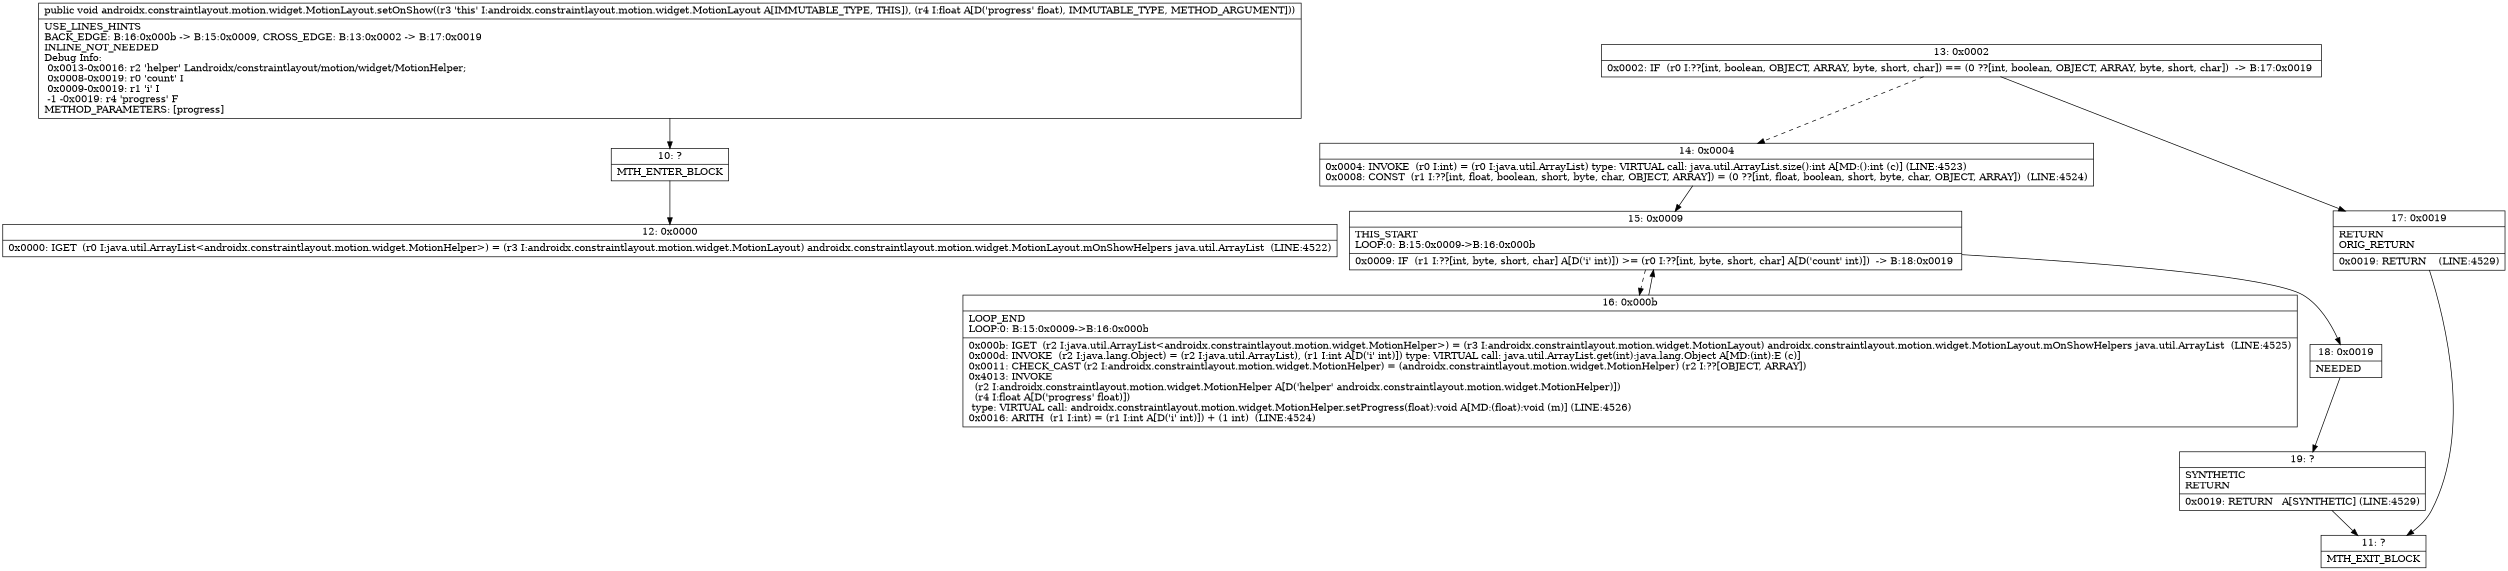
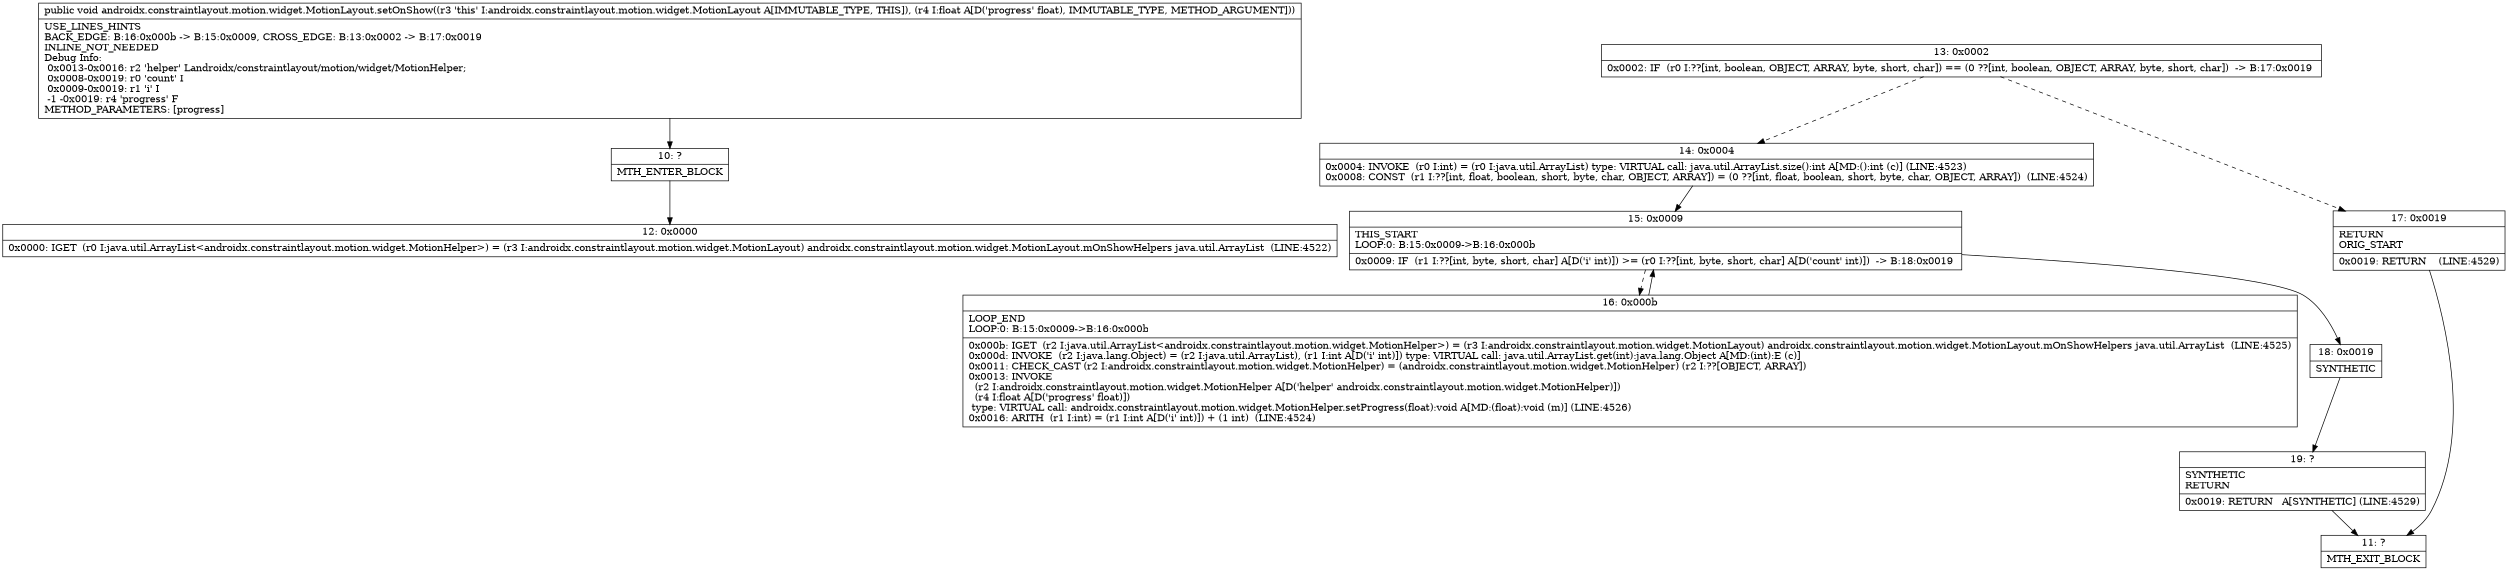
edge "13: 0x0002" -> "17: 0x0019": style solid -> dashed
node "17: 0x0019": text "ORIG_RETURN" -> "ORIG_START"
node "18: 0x0019": text "NEEDED" -> "SYNTHETIC"
node "16: 0x000b": text "0x4013: INVOKE" -> "0x0013: INVOKE"
